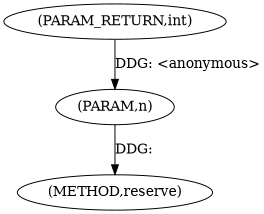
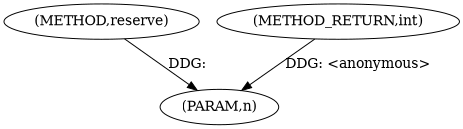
node "(PARAM_RETURN,int)": label "(PARAM_RETURN,int)" -> "(METHOD_RETURN,int)"
edge "(PARAM,n)" -> "(METHOD,reserve)": reversed
